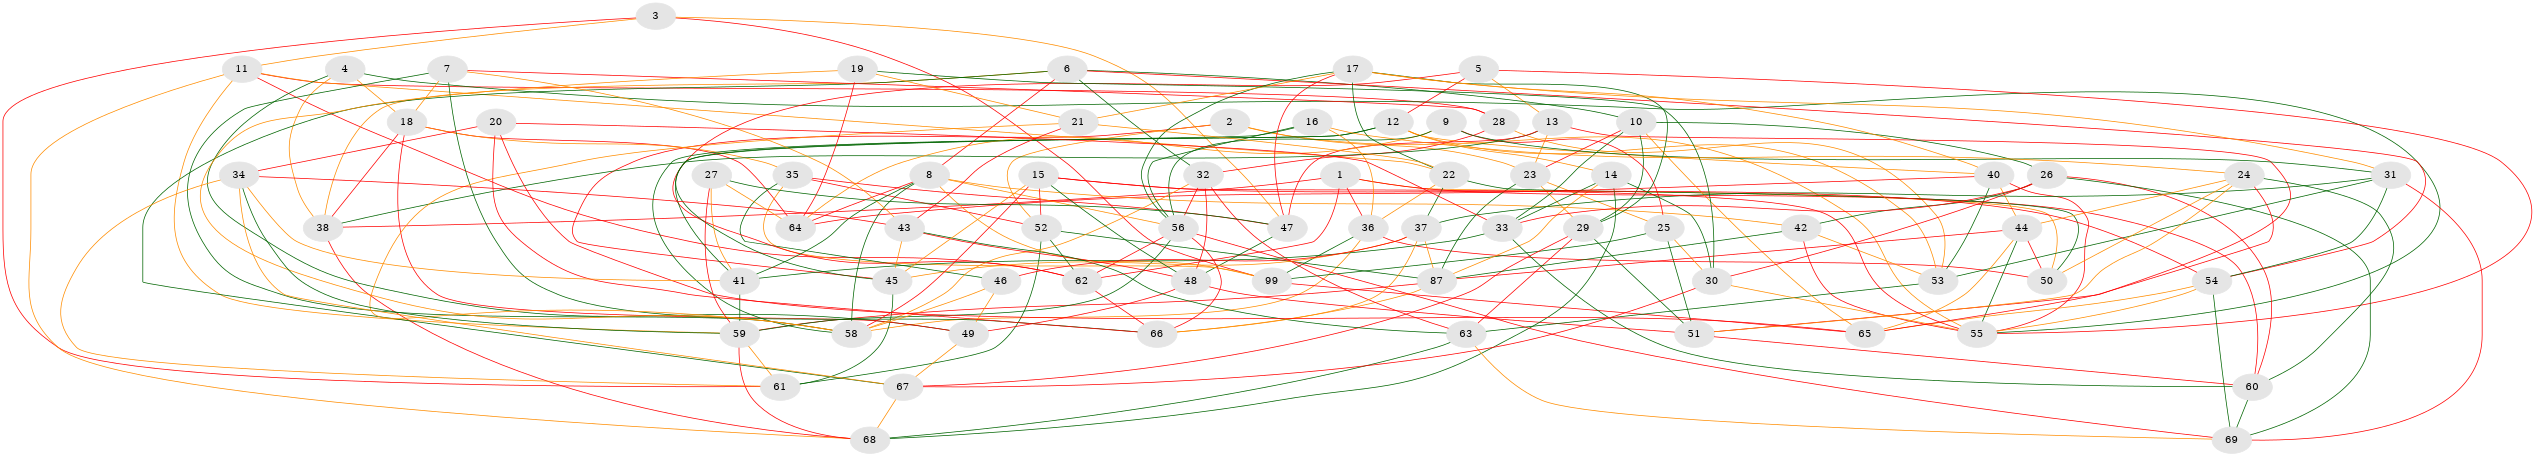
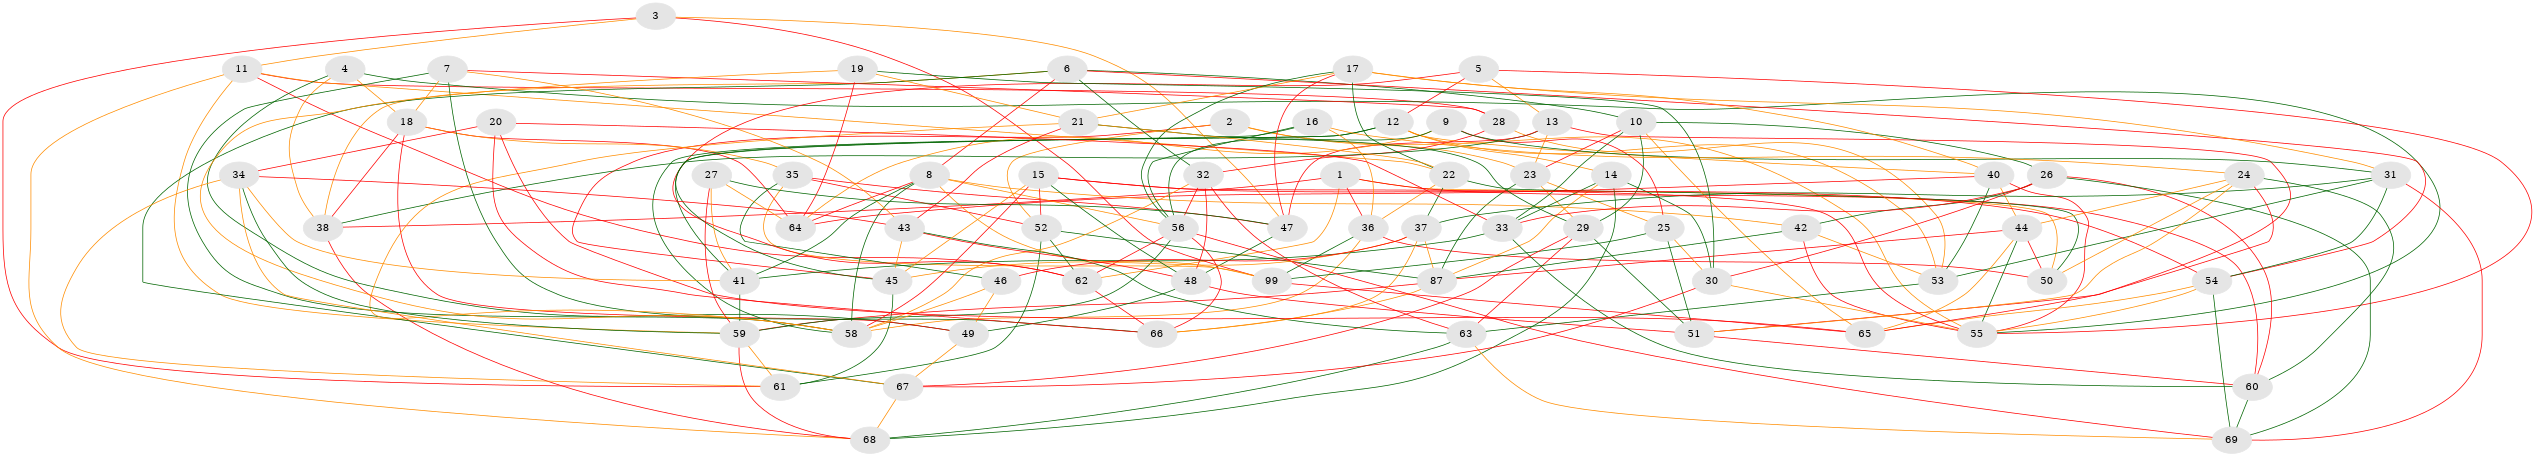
edge "17" -- "29": now "21" -- "29"
edge "1" -- "62": color red -> darkorange
edge "48" -- "49": color red -> darkgreen
